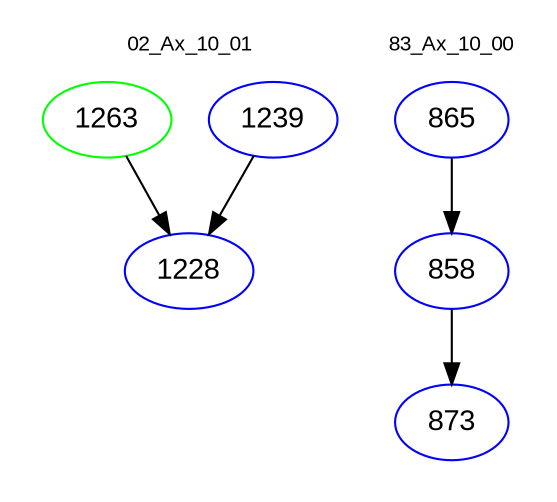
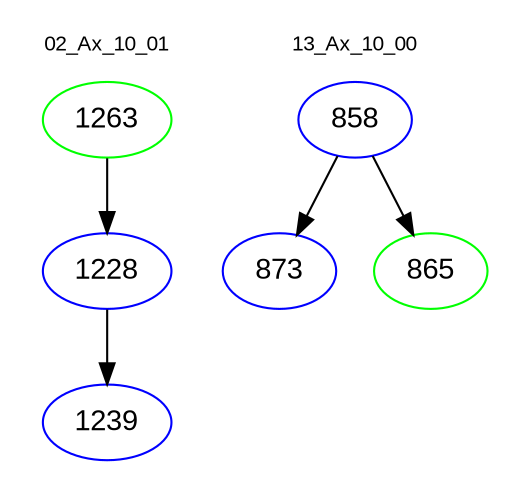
cluster "83_Ax_10_00": label "83_Ax_10_00" -> "13_Ax_10_00"
node "865": color blue -> green
edge "865" -> "858": reversed
edge "1239" -> "1228": reversed
